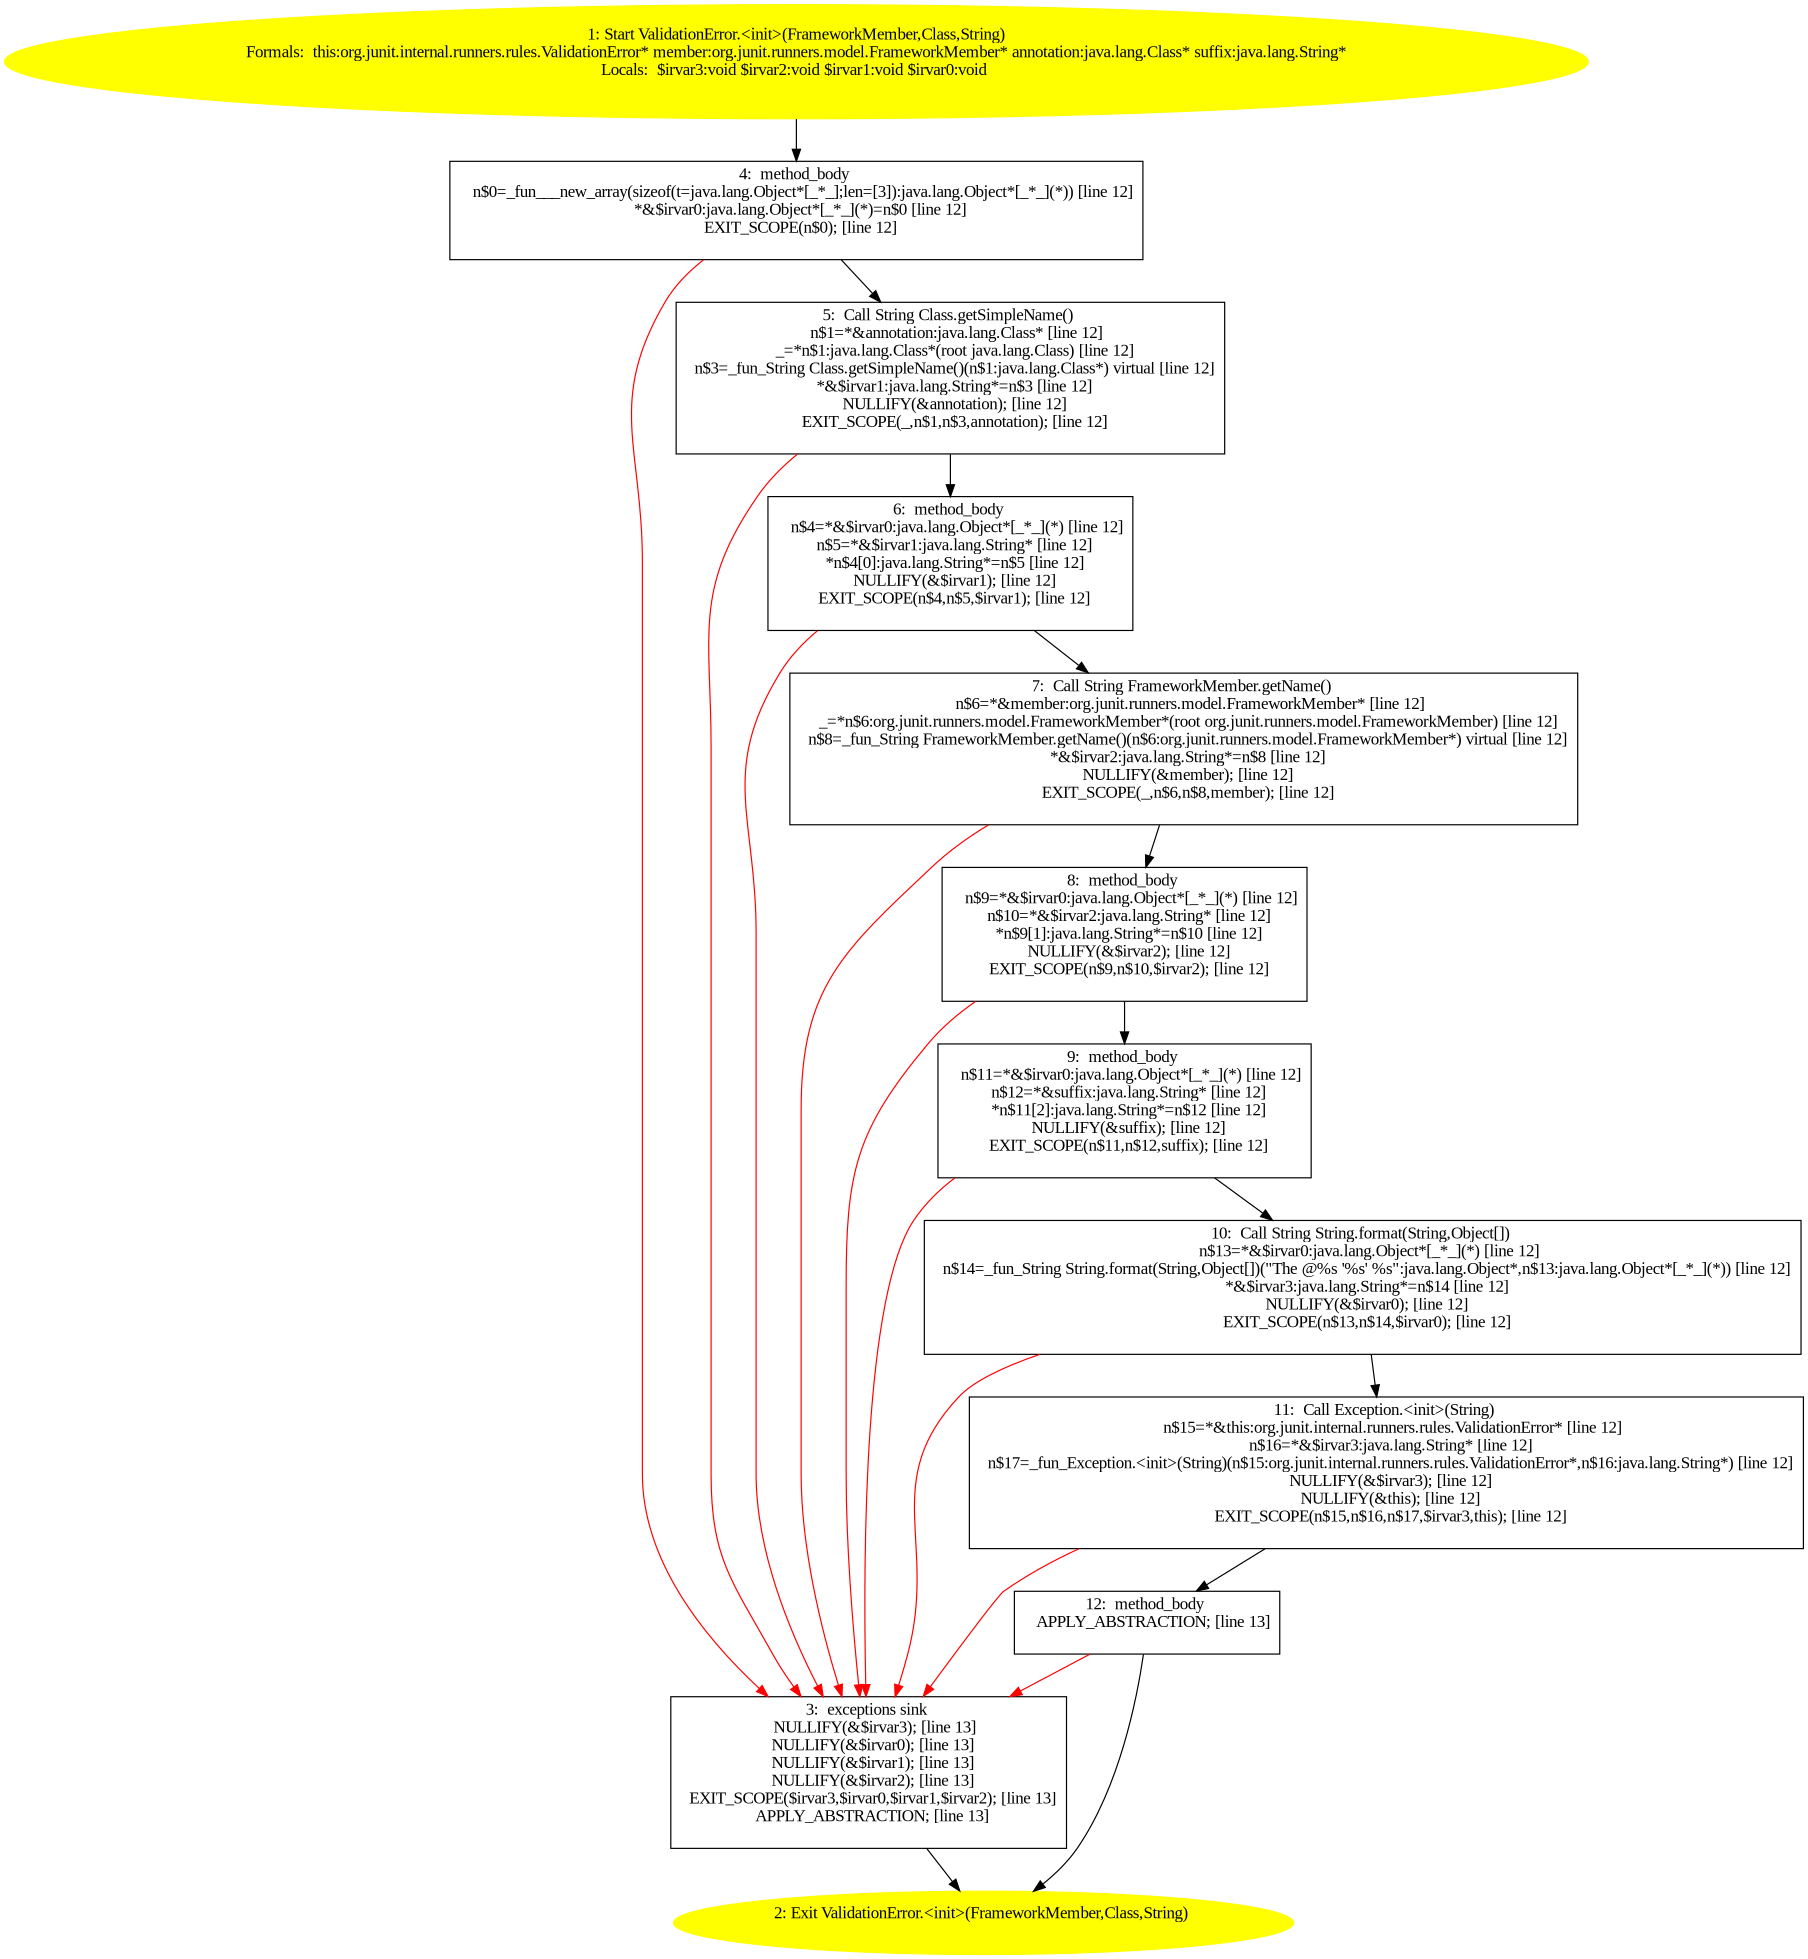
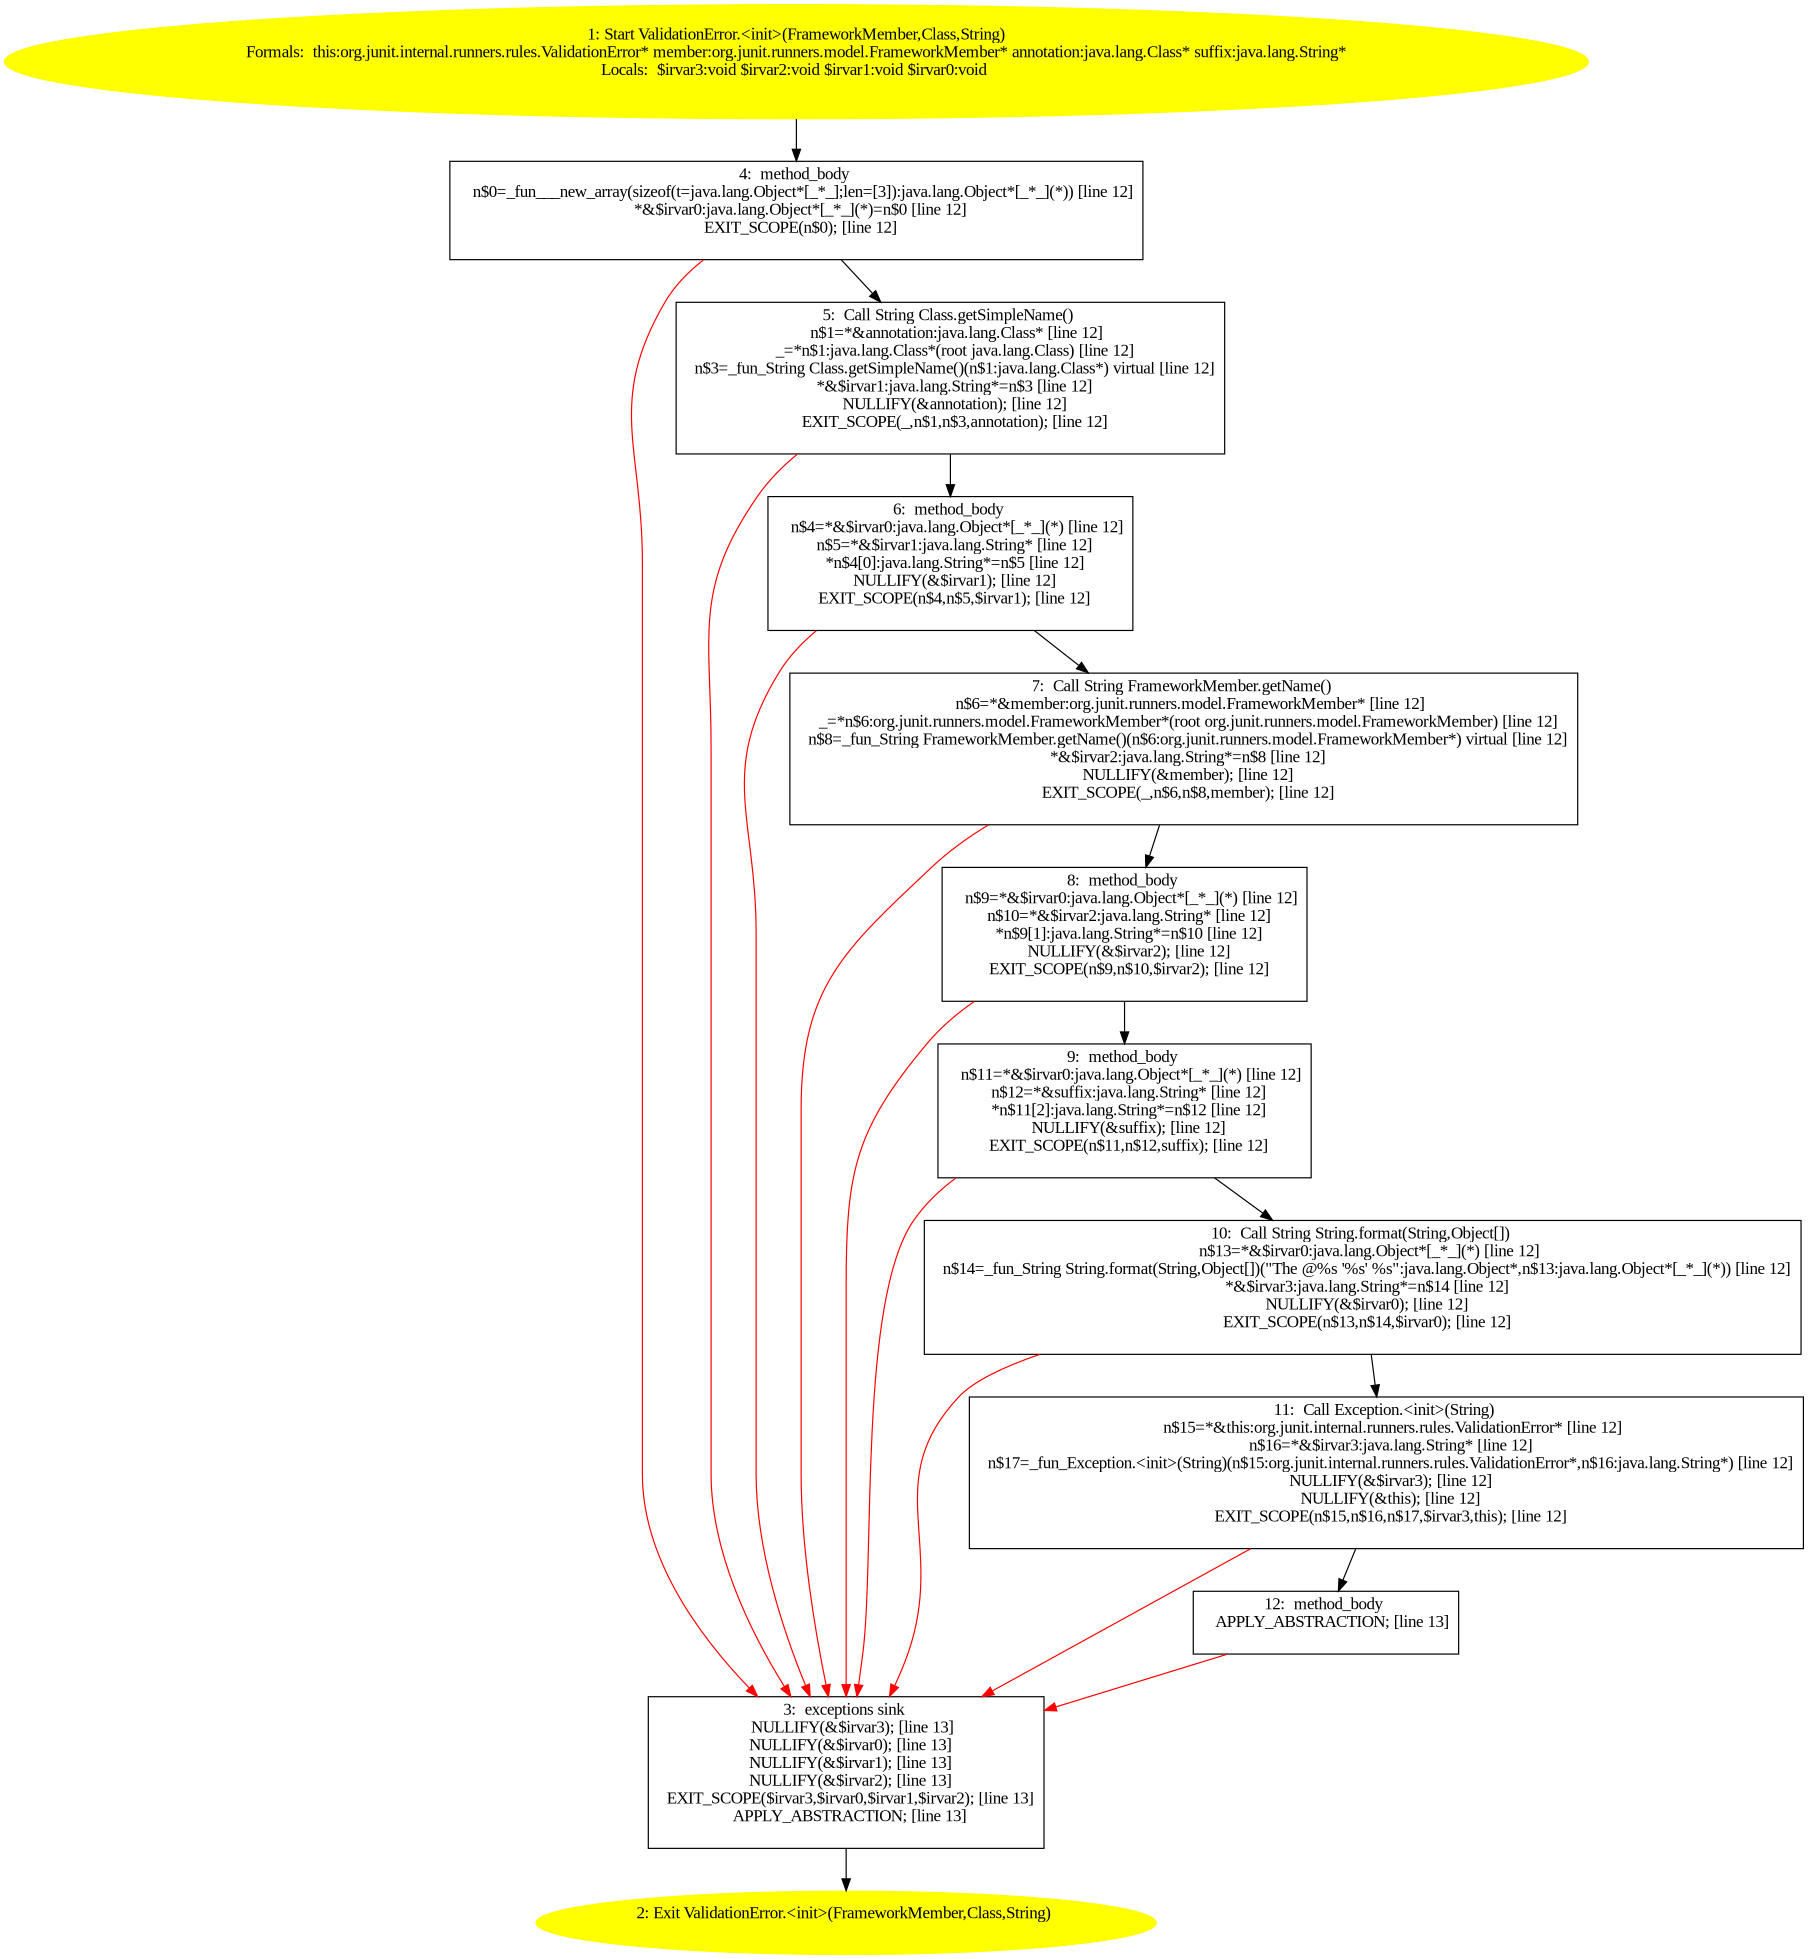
edge "12:  method_body APPLY_ABSTRACTION; [line 13]" -> "2: Exit ValidationError.<init>(FrameworkMember,Class,String)": removed
